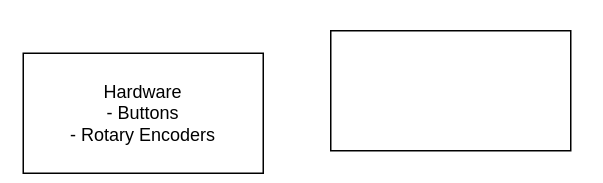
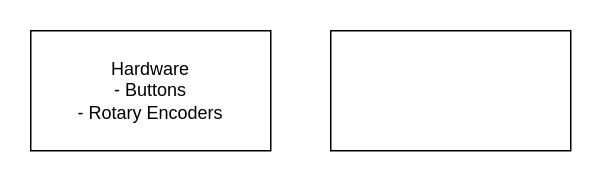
node "Hardware - Buttons - Rotary Encoders": moved (143, 113) -> (151, 91)
